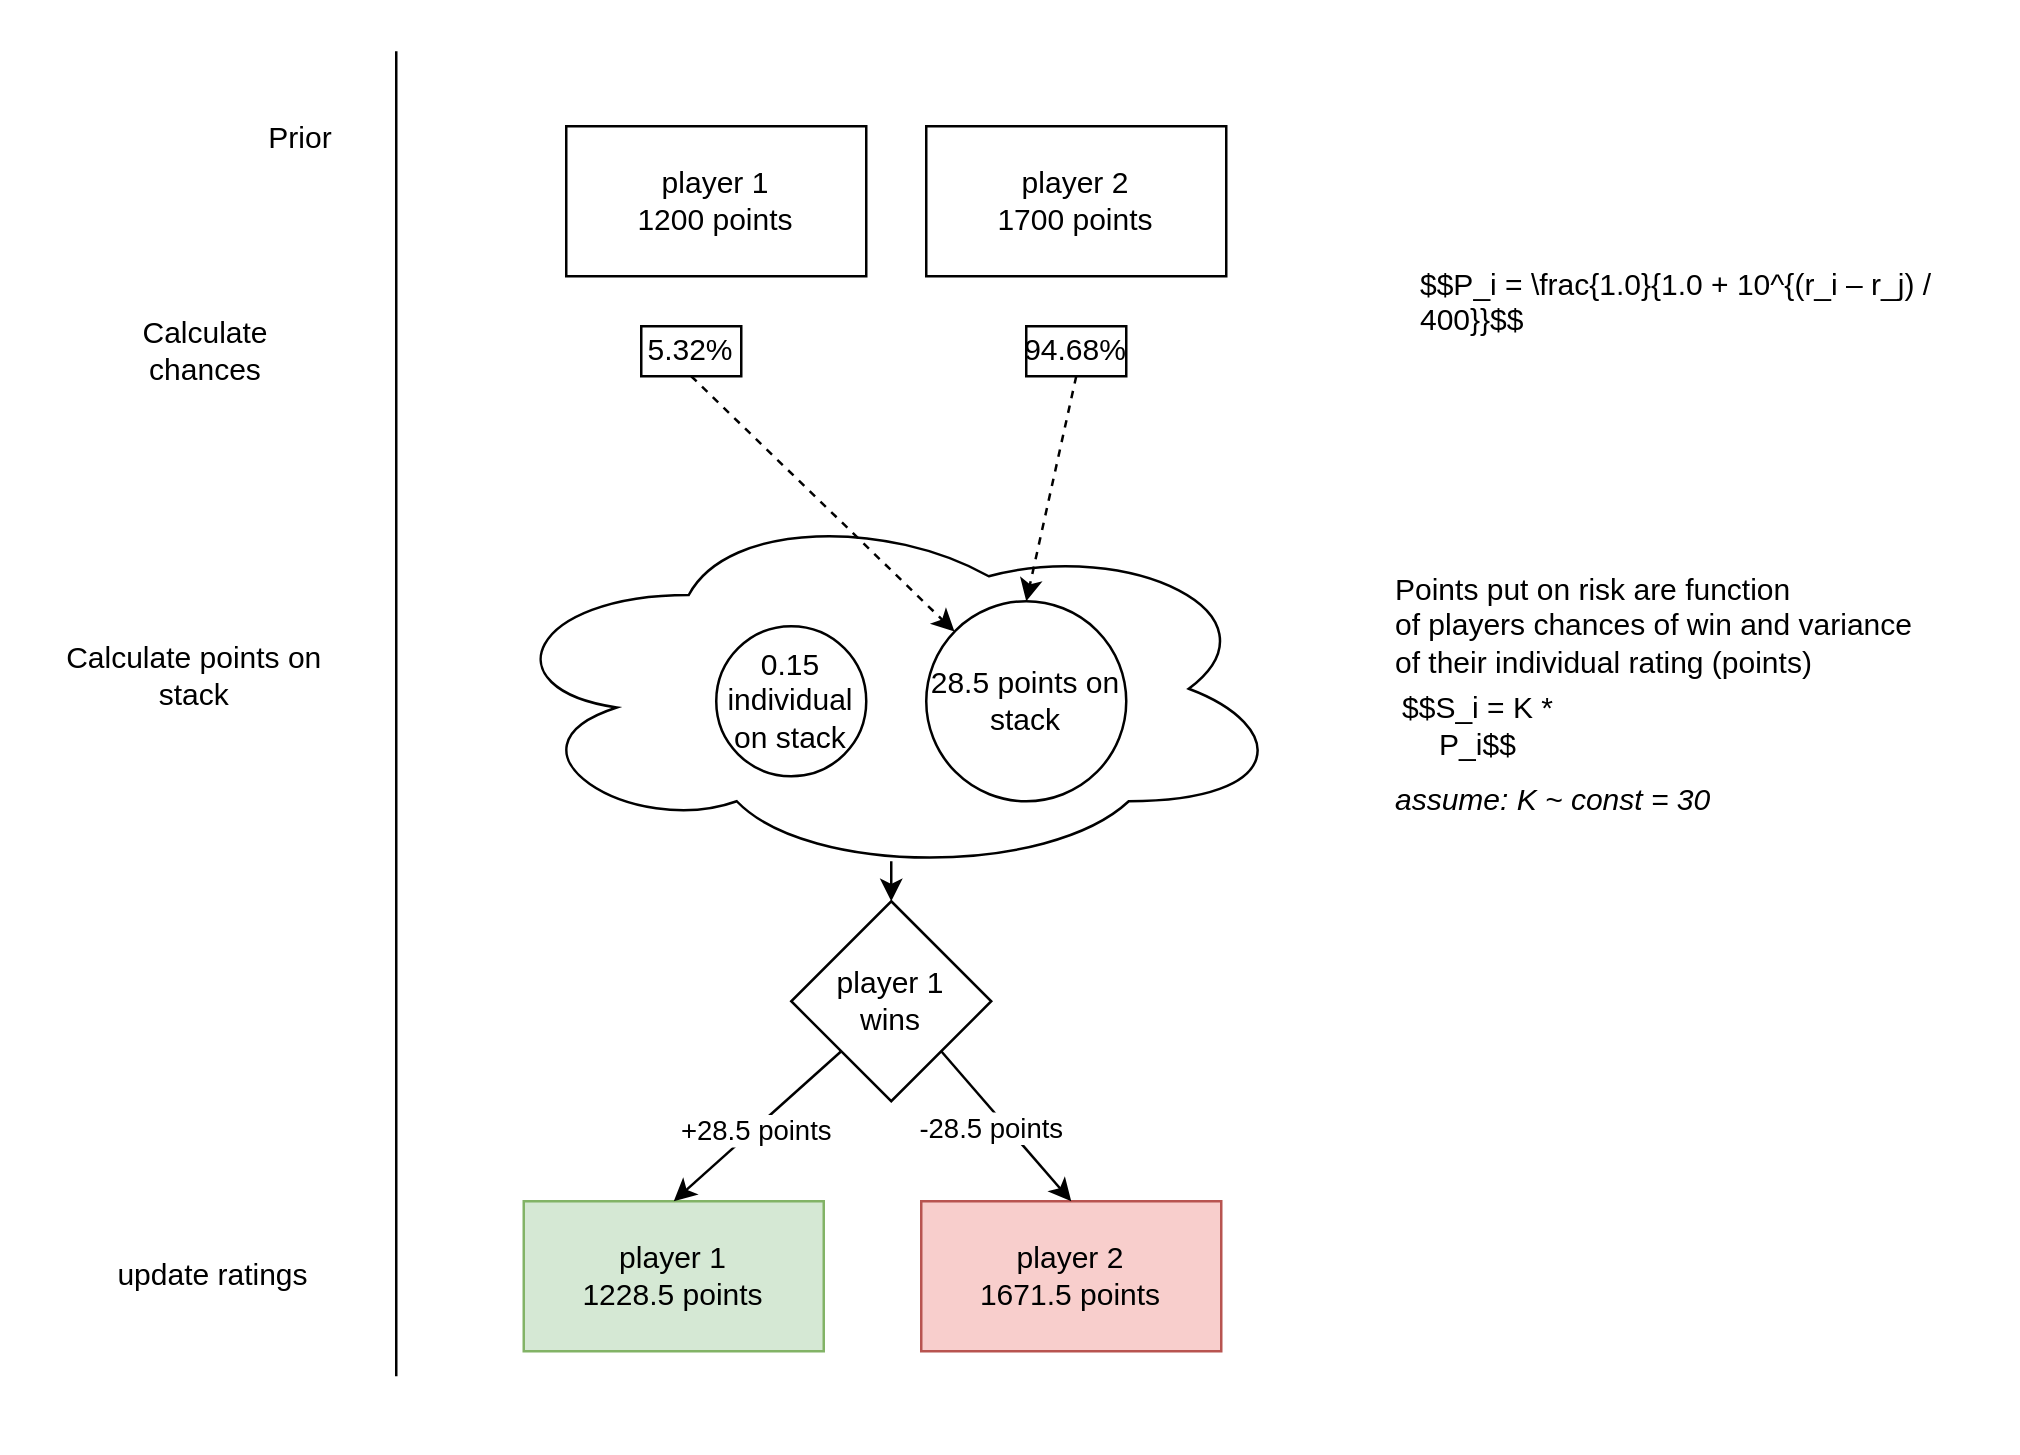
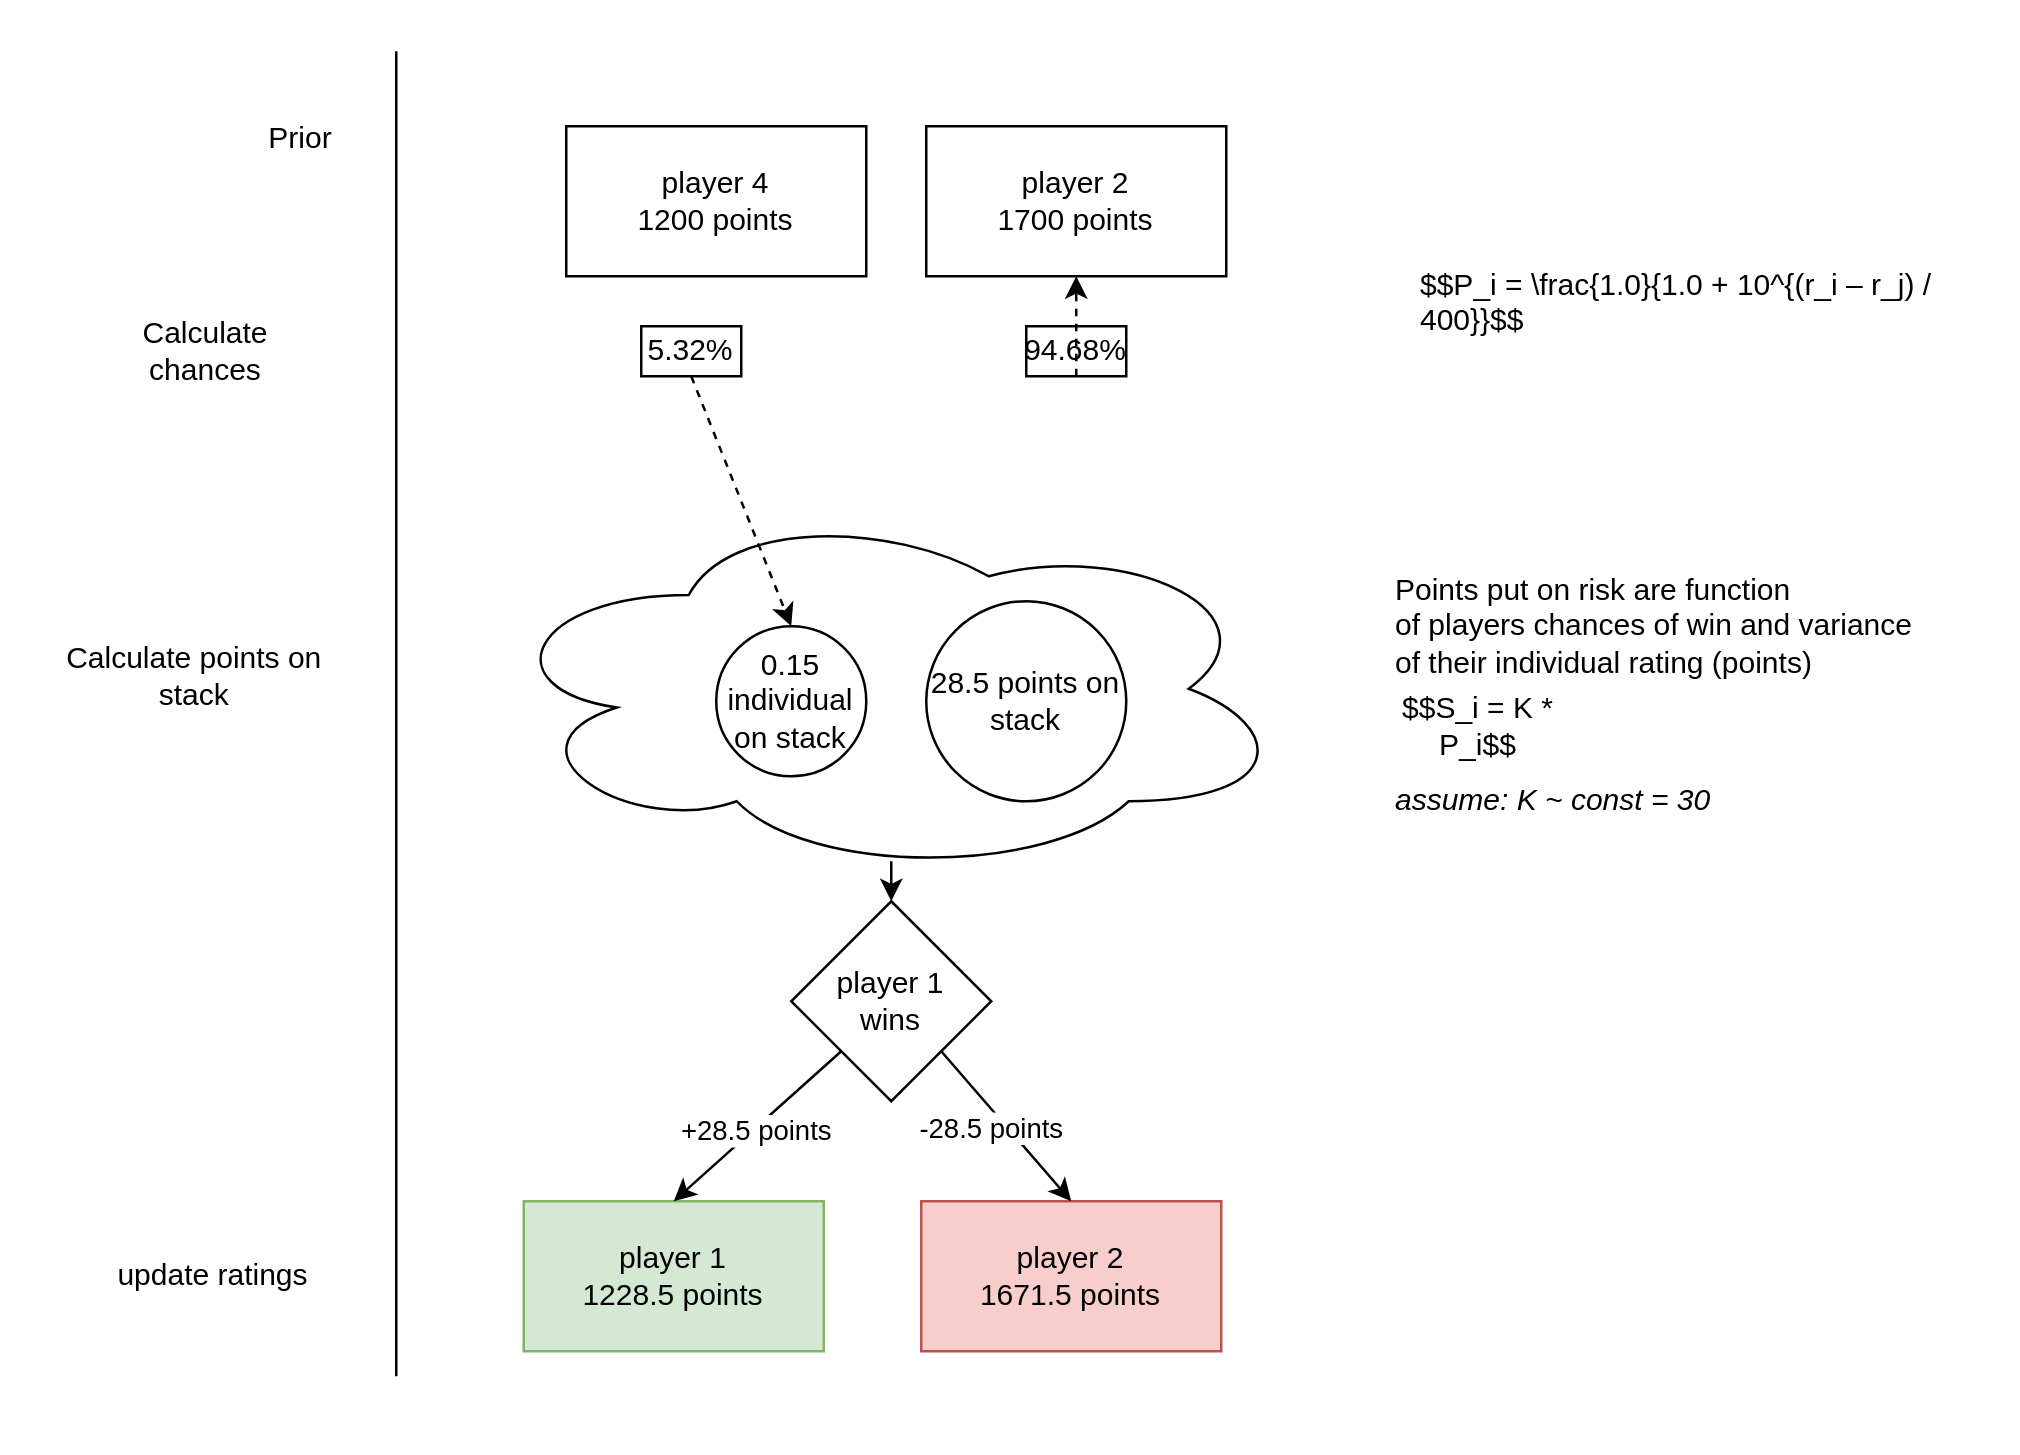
node "player 1 1200 points": label "player 1 1200 points" -> "player 4 1200 points"
edge "5.32%" -> "28.5 points on stack": now "5.32%" -> "0.15 individual on stack"
edge "94.68%" -> "28.5 points on stack": now "94.68%" -> "player 2 1700 points"
